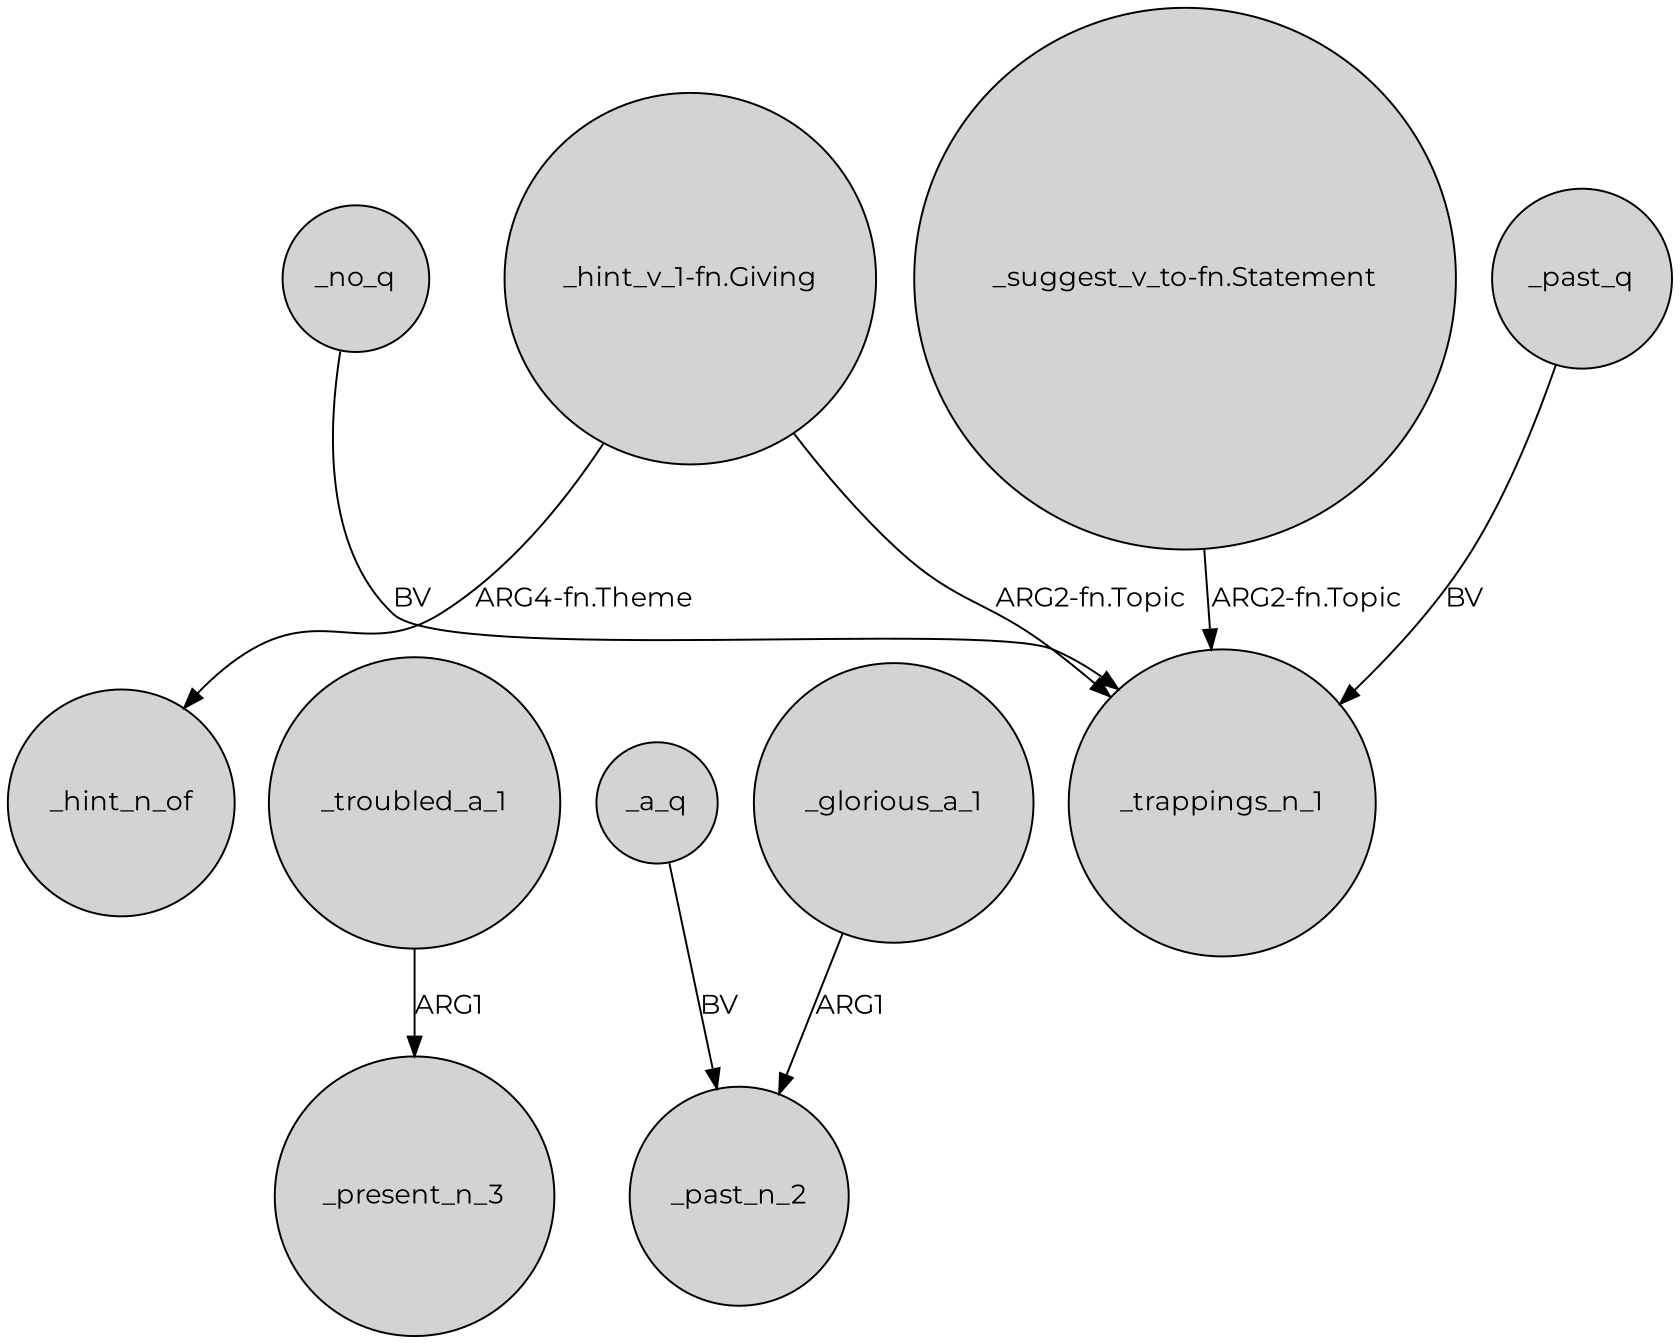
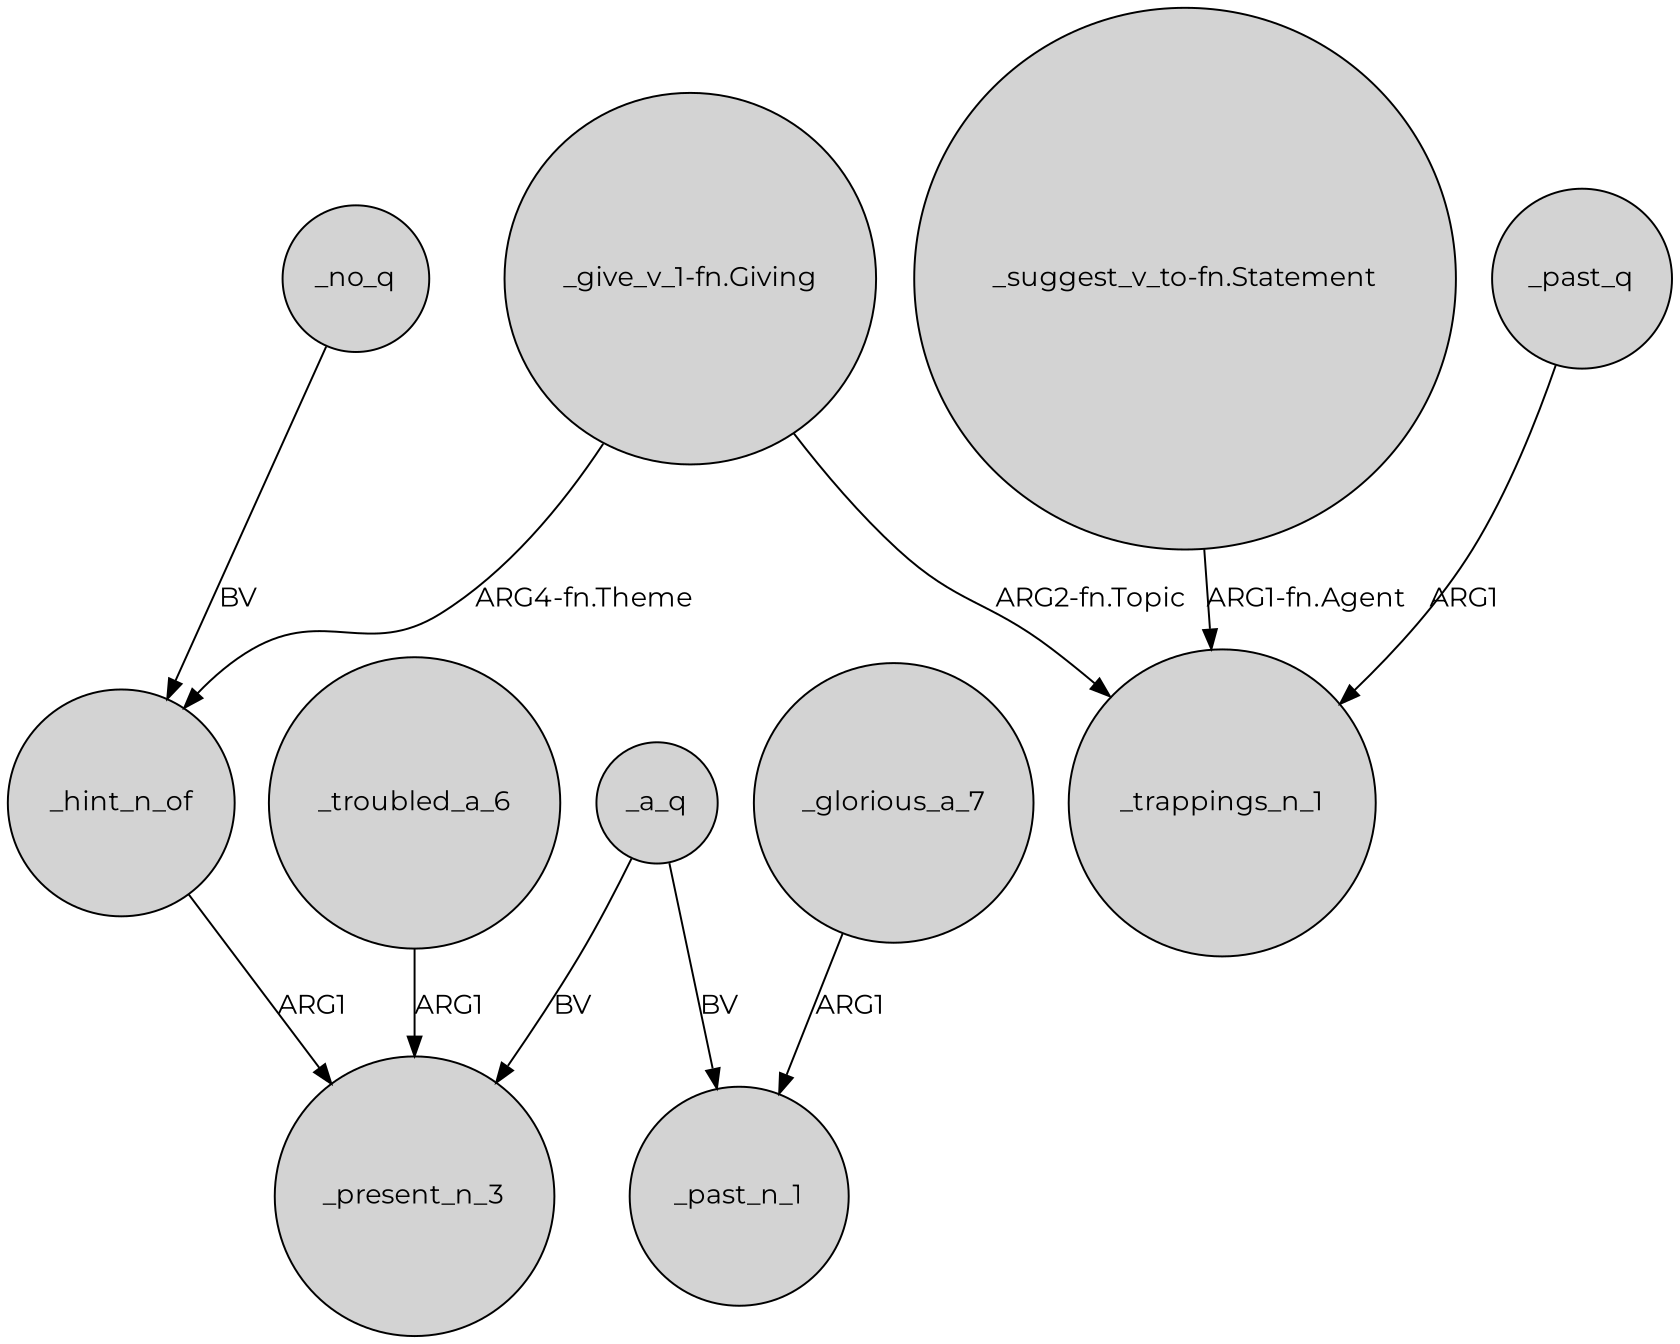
node "_hint_v_1-fn.Giving": label "_hint_v_1-fn.Giving" -> "_give_v_1-fn.Giving"
edge "_suggest_v_to-fn.Statement" -> "_trappings_n_1": label "ARG2-fn.Topic" -> "ARG1-fn.Agent"
edge "_past_q" -> "_trappings_n_1": label "BV" -> "ARG1"
edge "_no_q" -> "_trappings_n_1": now "_no_q" -> "_hint_n_of"
node "_troubled_a_1": label "_troubled_a_1" -> "_troubled_a_6"
node "_glorious_a_1": label "_glorious_a_1" -> "_glorious_a_7"
edge "_a_q" -> "_present_n_3": added, label "BV"
edge "_hint_n_of" -> "_present_n_3": added, label "ARG1"
node "_past_n_2": label "_past_n_2" -> "_past_n_1"
